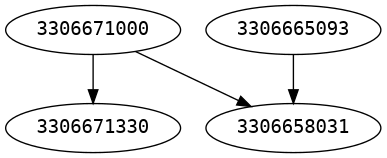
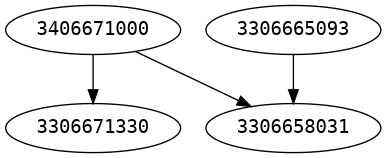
node "3306671000": label "3306671000" -> "3406671000"
